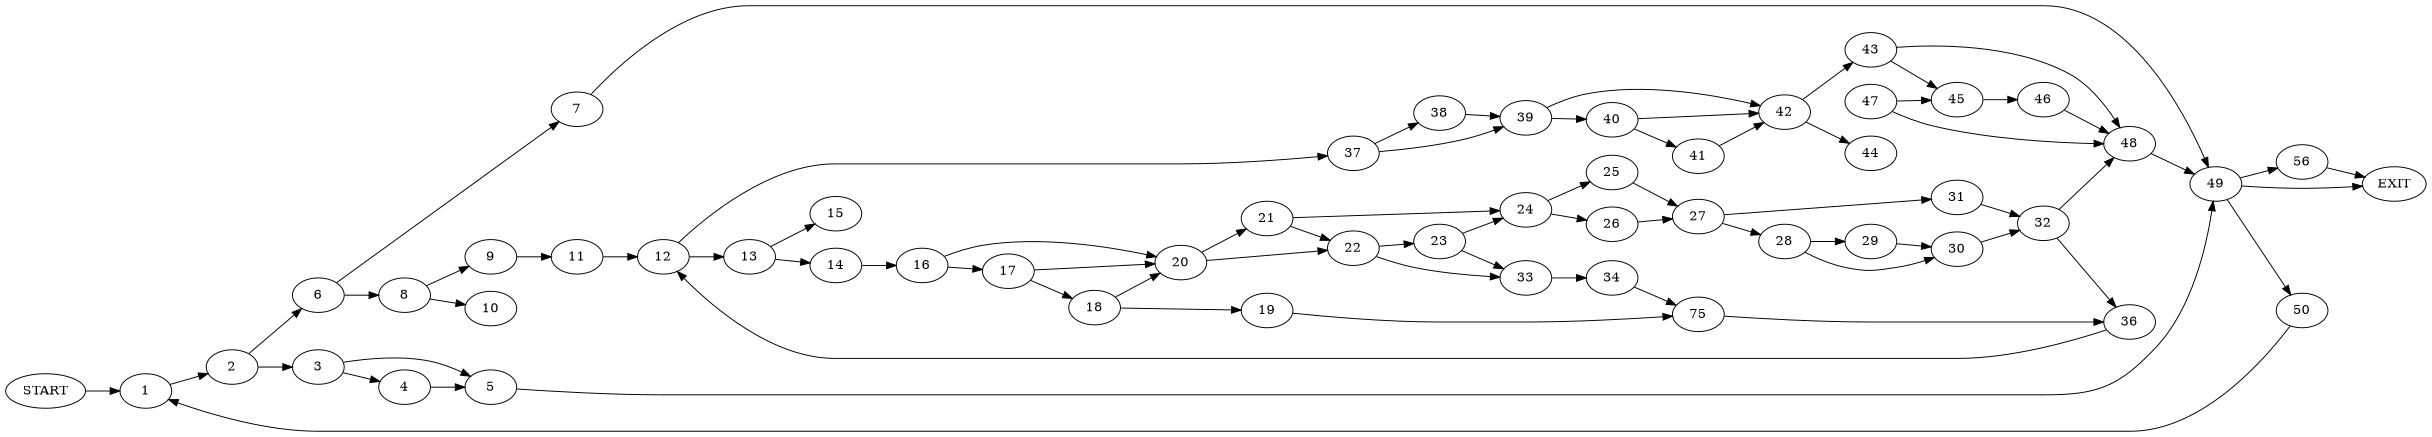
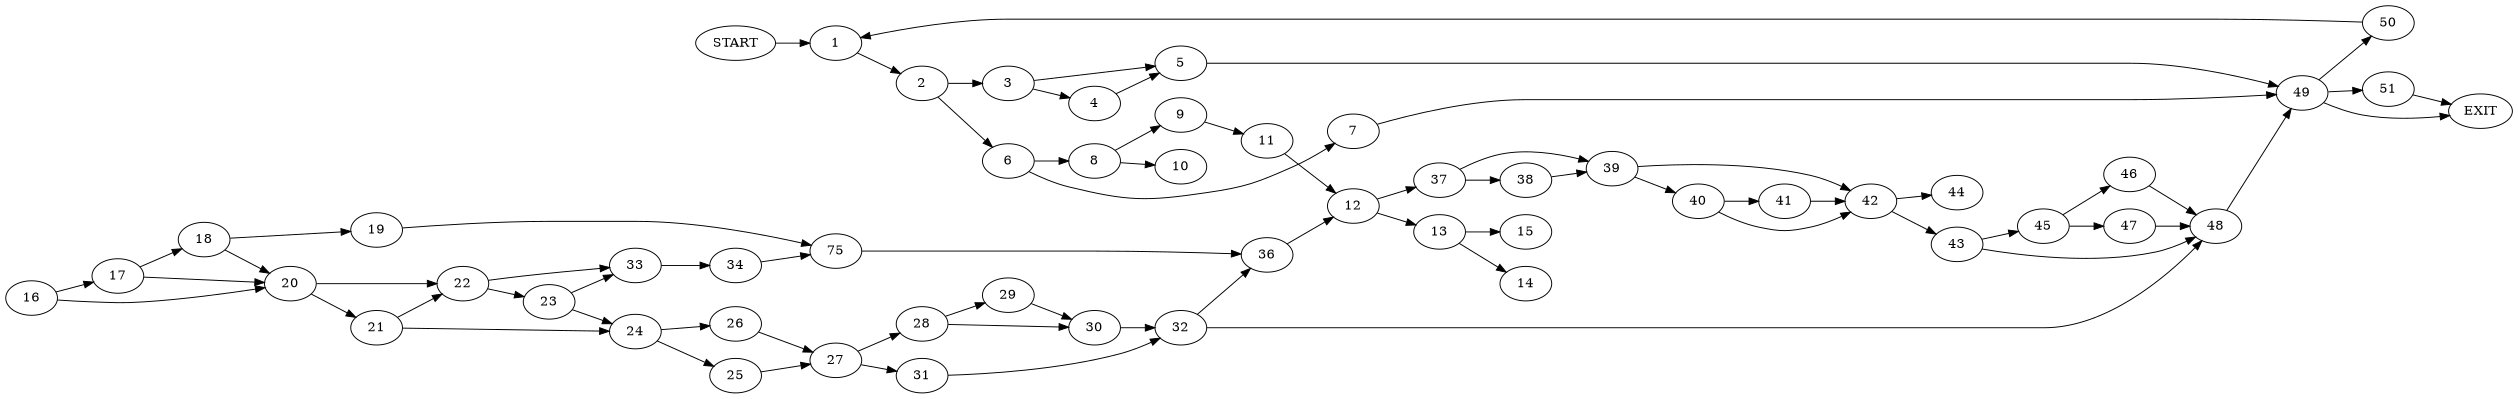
edge "47" -> "45": reversed
node "56": label "56" -> "51"
edge "14" -> "16": removed
